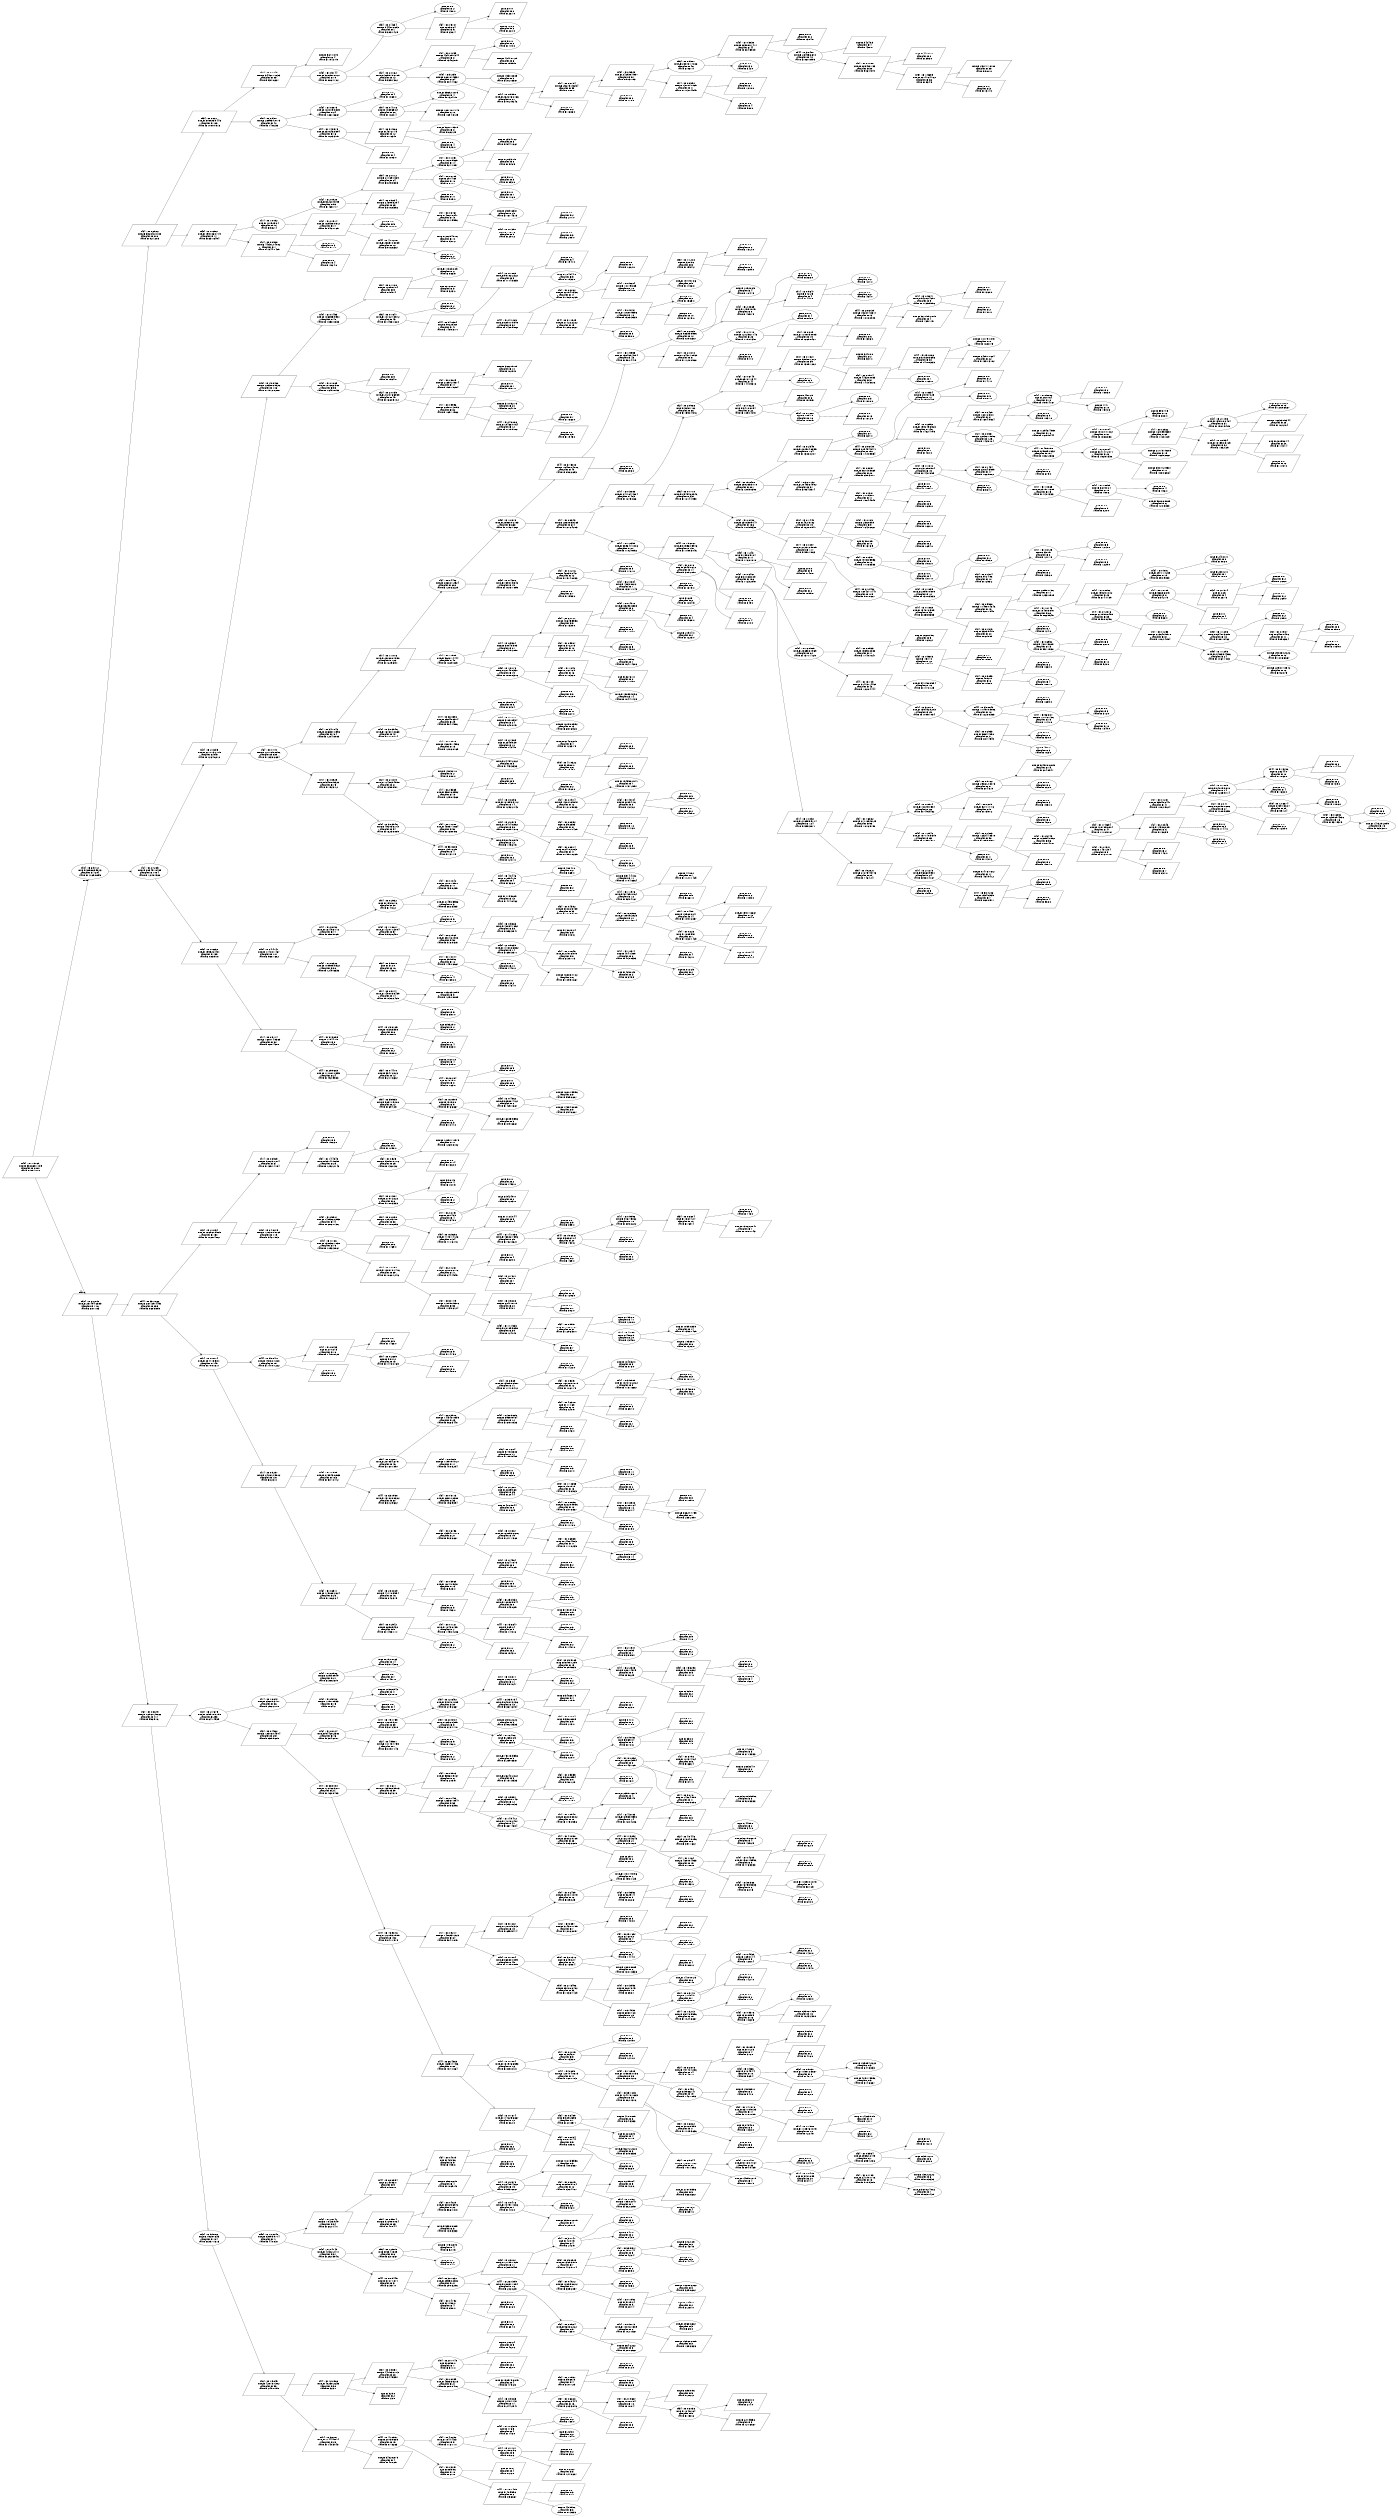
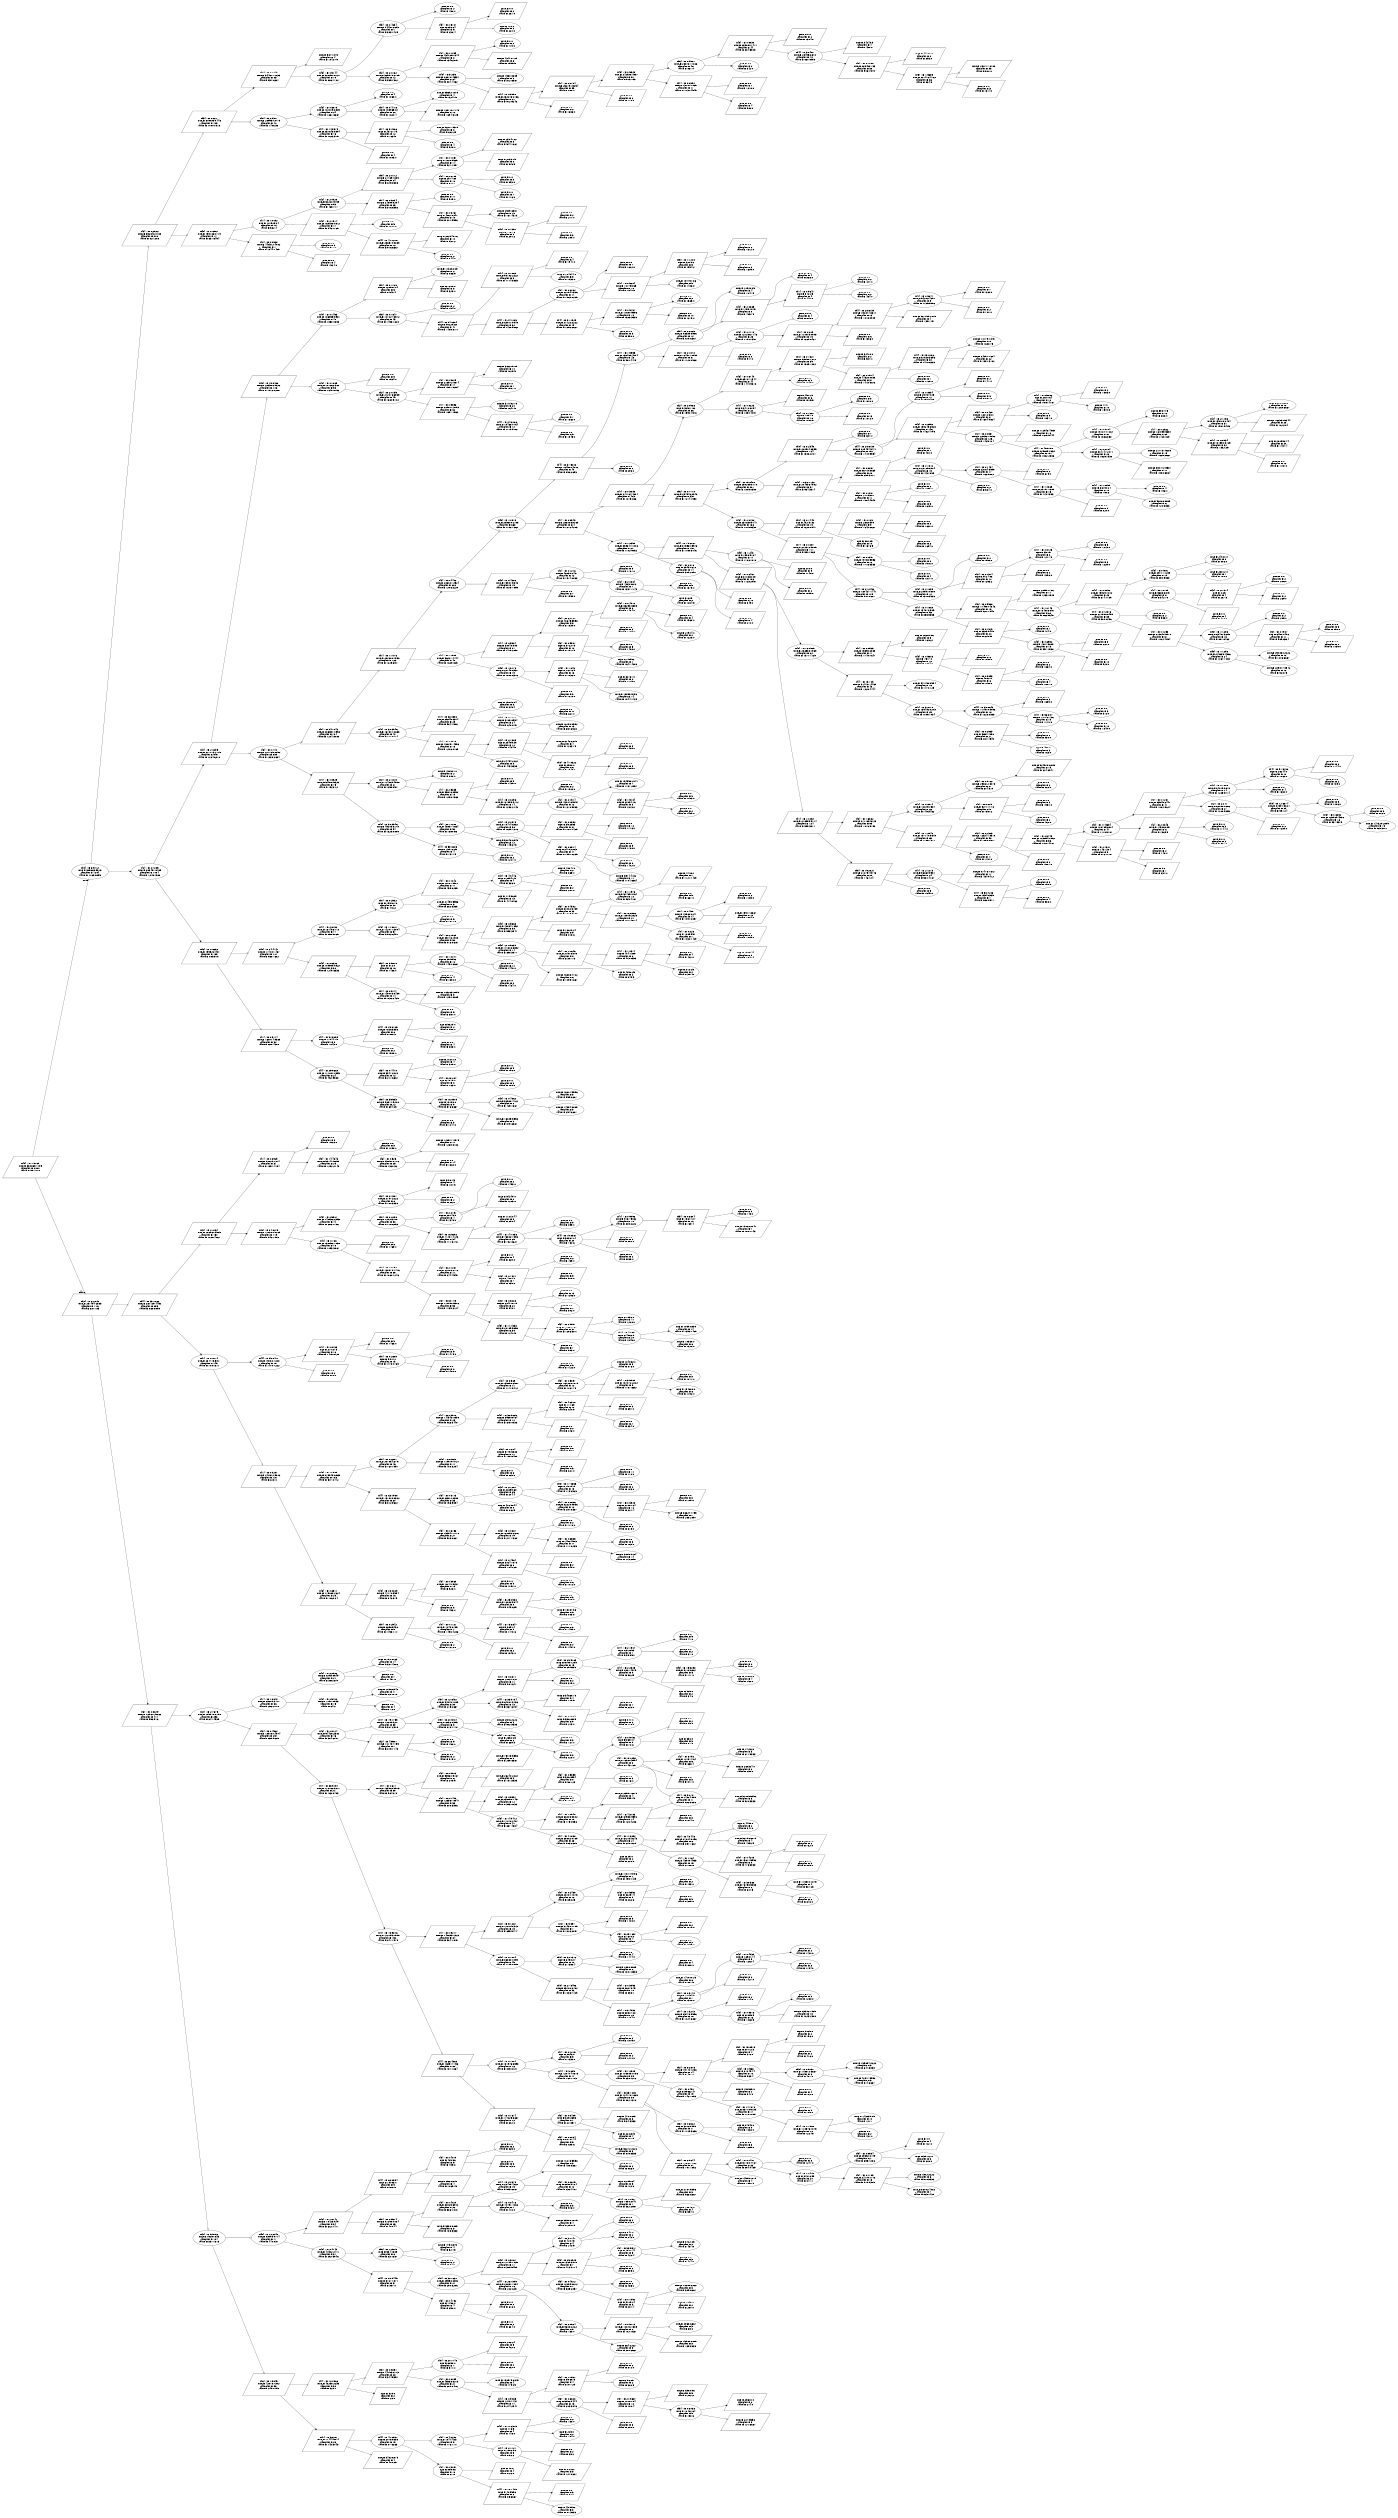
node "mse = 0.0 samples = 5 value = 579.0": added
edge "X[2] <= 5.897 mse = 31430.7755 samples = 7 value = 1206.2857" -> "X[5] <= 25.7657 mse = 1600.0 samples = 4 value = 1055.0": added
